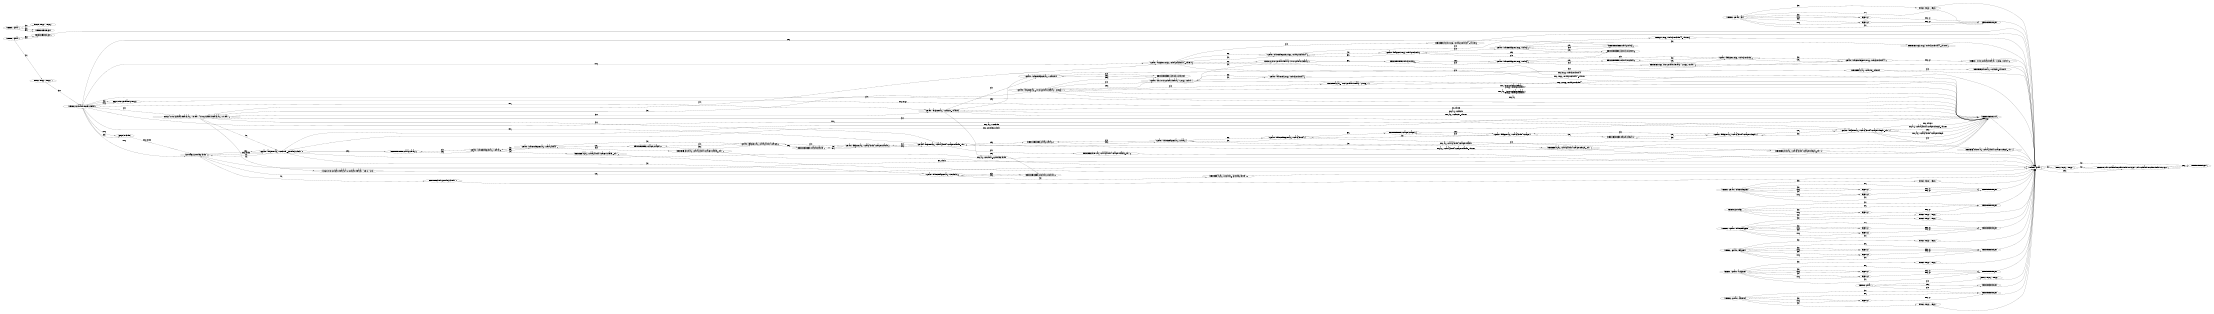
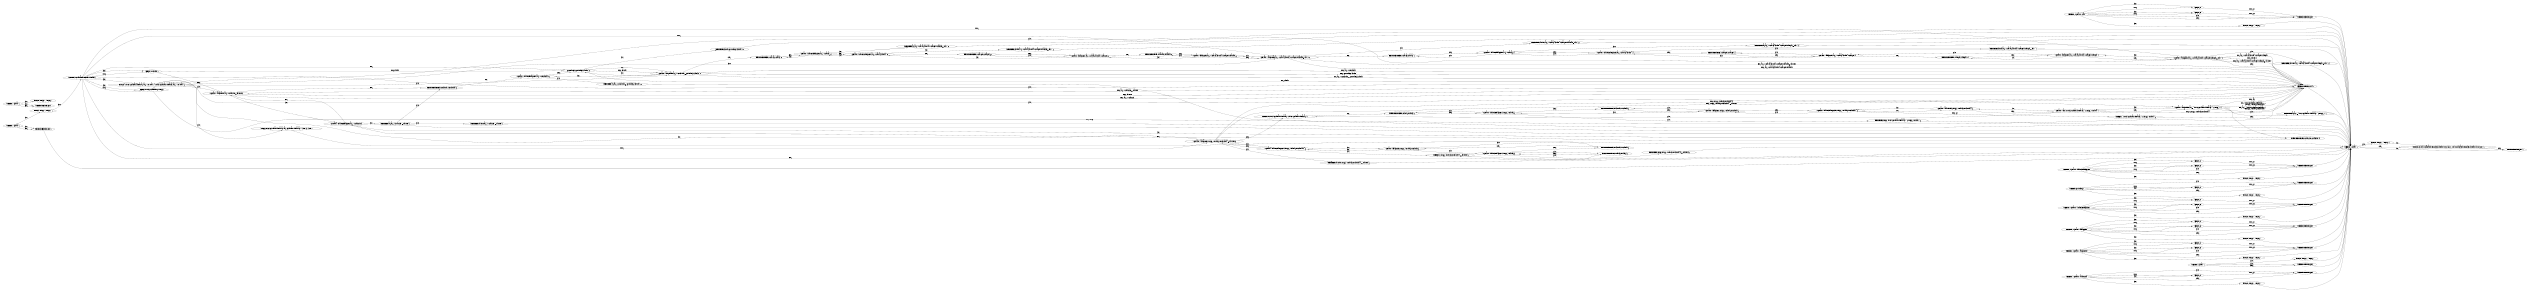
edge "(METHOD,svc_rdma_xdr_encode_write_list)" -> "(<operator>.assignment,ary->wc_discrim = xdr_one)": now "(PARAM,int chunks)" -> "(<operator>.assignment,ary->wc_discrim = xdr_one)"
edge "(<operator>.indirectIndexAccess,rmsgp->rm_body.rm_chunks[1])" -> "(<operator>.addressOf,&rmsgp->rm_body.rm_chunks[1])": added, label "CFG:"
edge "(<operator>.indirectFieldAccess,ary->wc_nchunks)" -> "(FIELD_IDENTIFIER,wc_nchunks,wc_nchunks)": now "(IDENTIFIER,ary,ary->wc_discrim = xdr_one)" -> "(FIELD_IDENTIFIER,wc_nchunks,wc_nchunks)"
